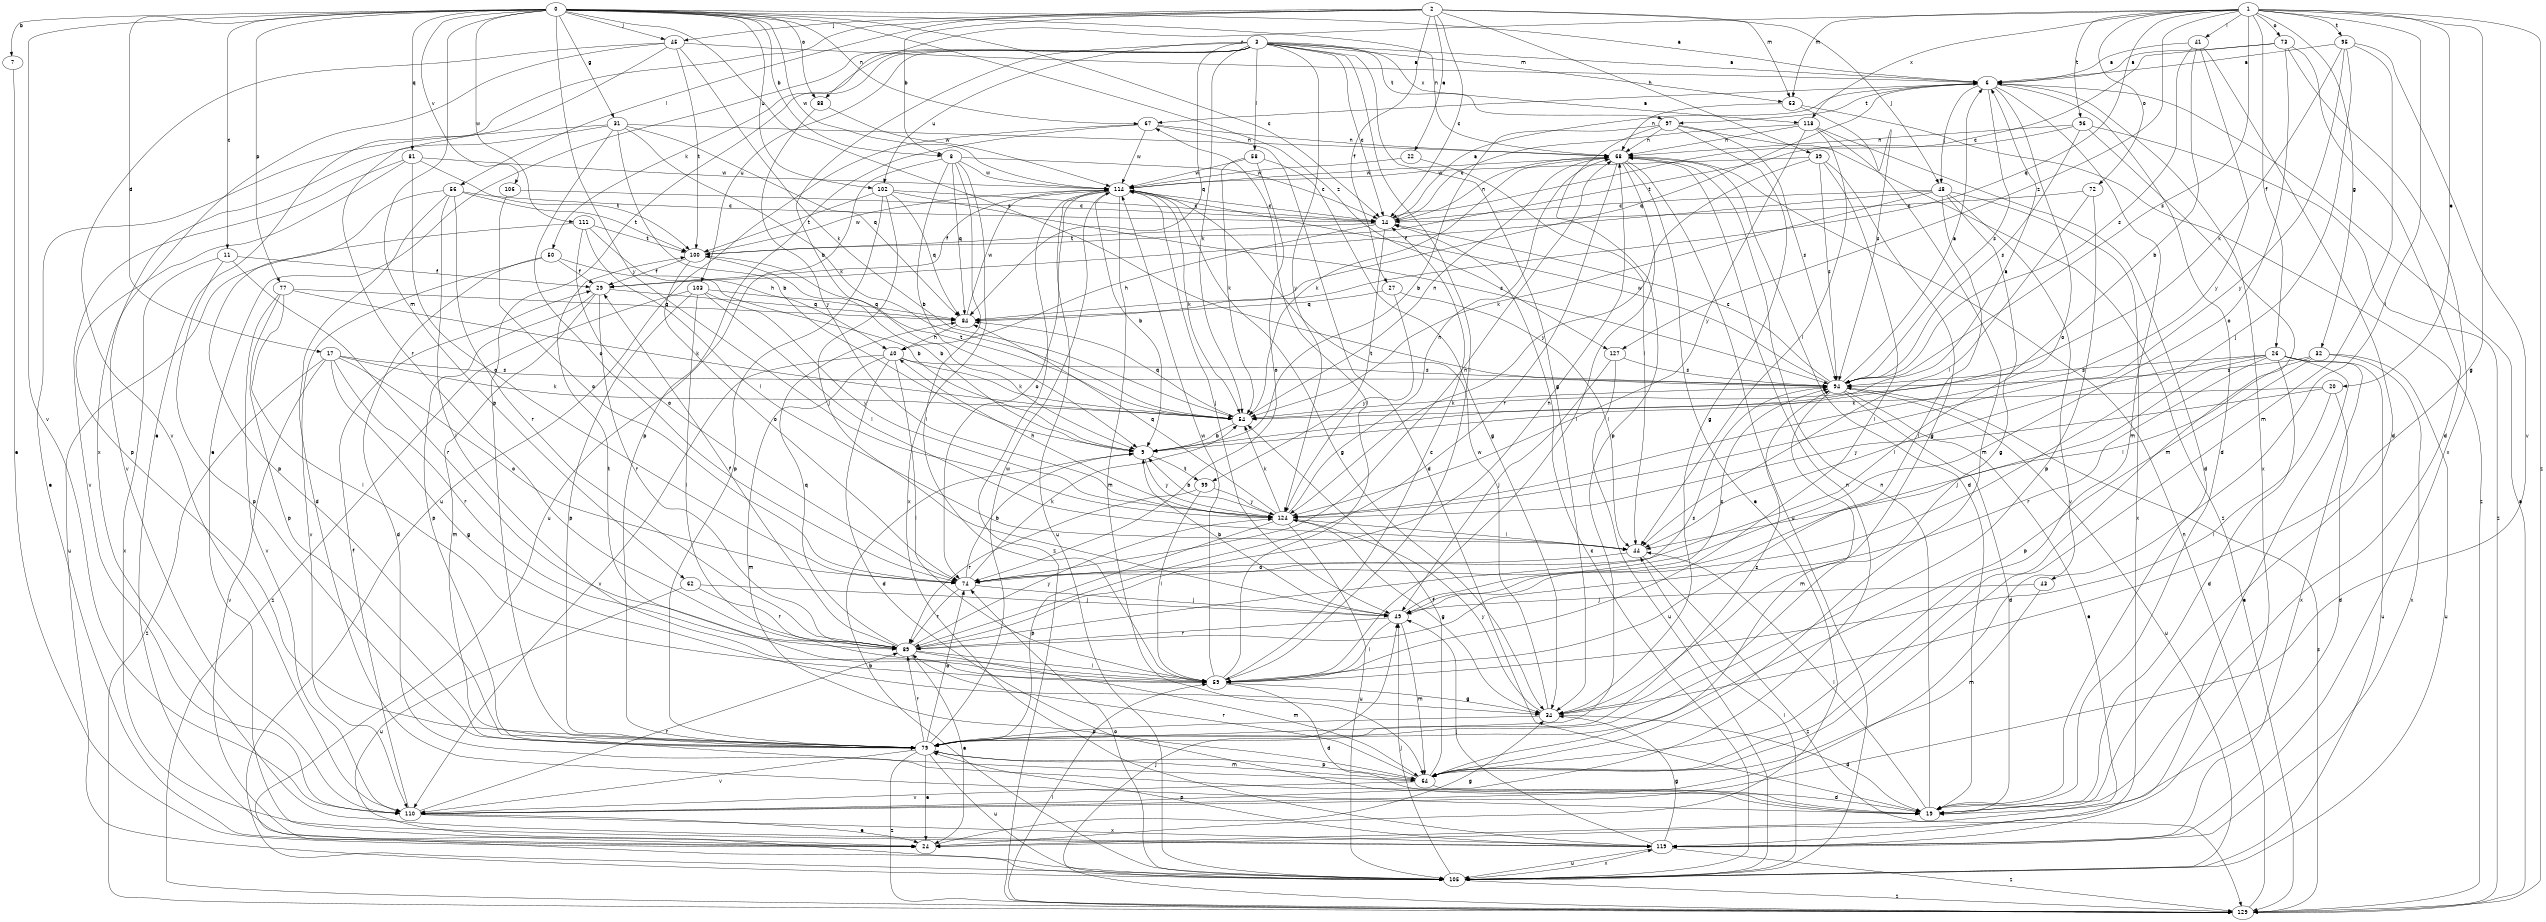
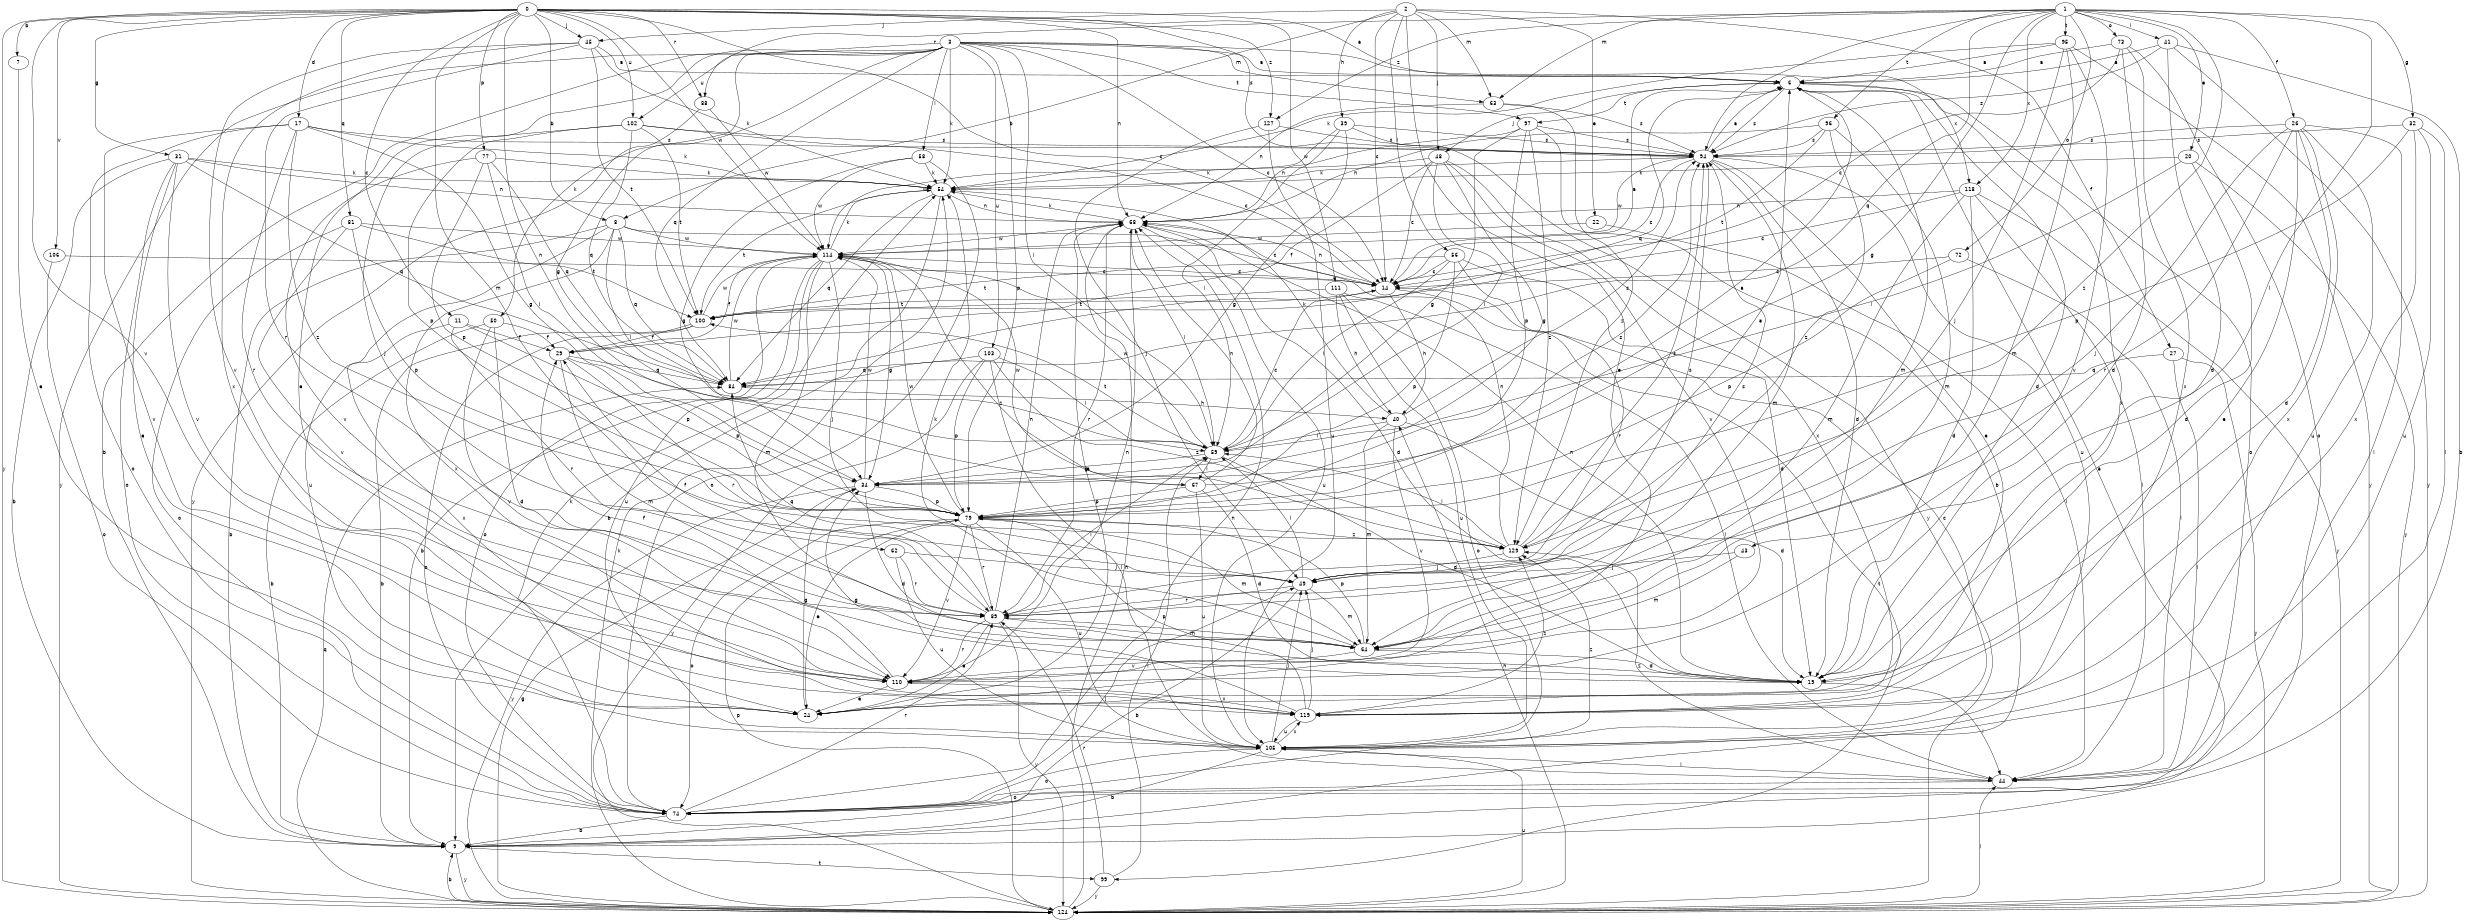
edge "0" -> "88": label "o" -> "r"
edge "6" -> "67": reversed
edge "64" -> "54": label "f" -> "k"
edge "110" -> "89": reversed
